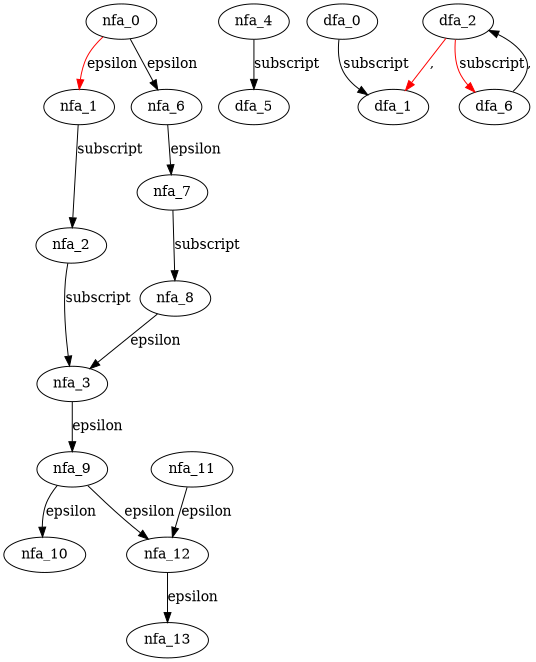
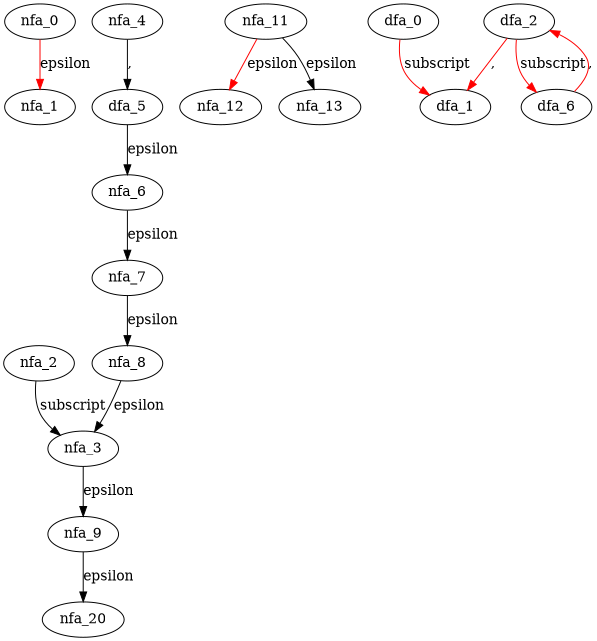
edge "dfa_6" -> "dfa_2": color black -> red
edge "nfa_0" -> "nfa_6": now "dfa_5" -> "nfa_6"
edge "nfa_4" -> "dfa_5": label "subscript" -> ","
edge "dfa_0" -> "dfa_1": color black -> red
edge "nfa_1" -> "nfa_2": removed, label "subscript"
edge "nfa_7" -> "nfa_8": label "subscript" -> "epsilon"
edge "nfa_11" -> "nfa_12": color black -> red
edge "nfa_9" -> "nfa_12": removed, label "epsilon"
node "nfa_10": label "nfa_10" -> "nfa_20"
edge "nfa_12" -> "nfa_13": now "nfa_11" -> "nfa_13"
